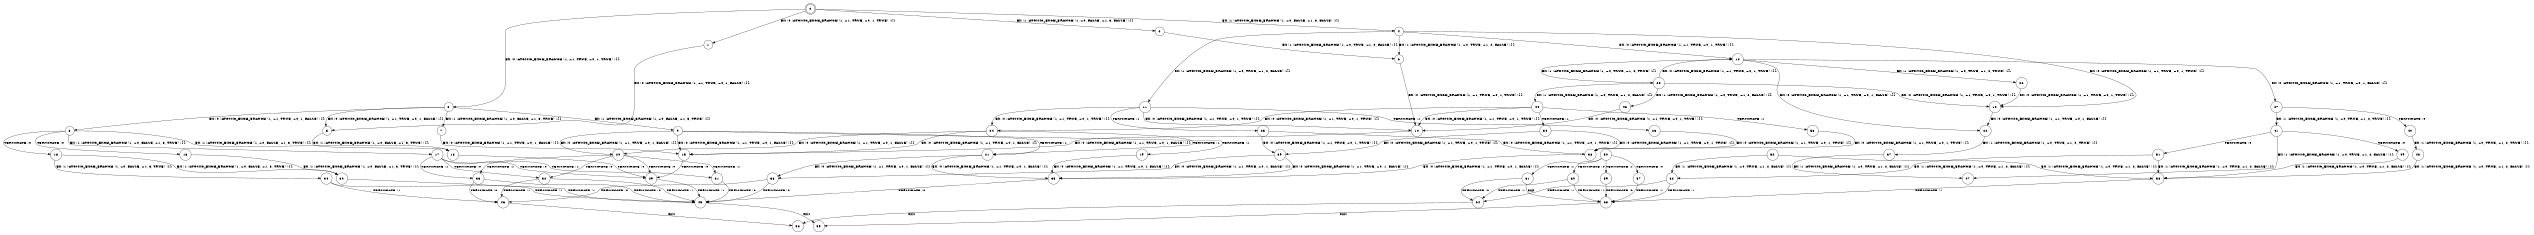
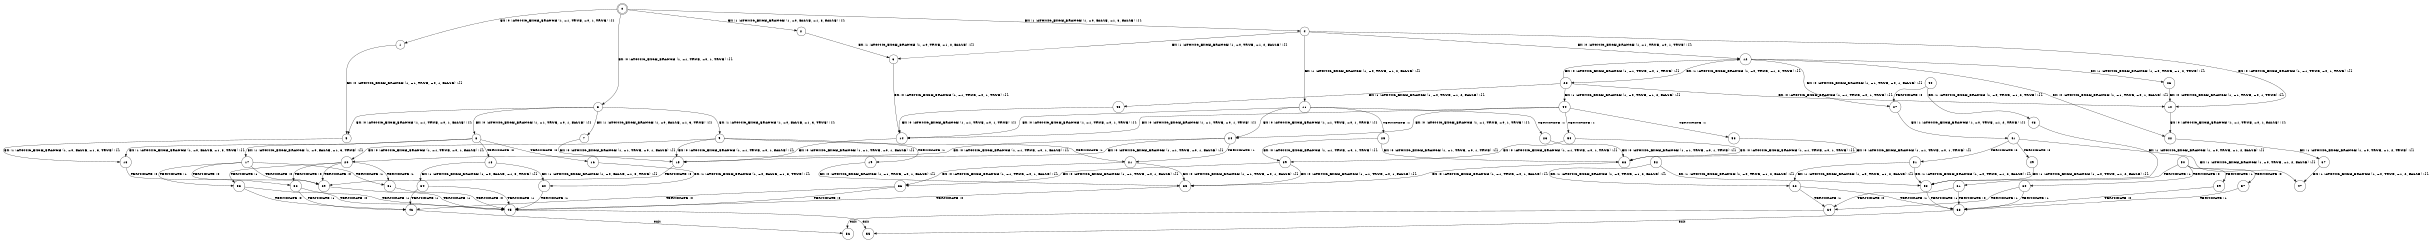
edge "27" -> "40": reversed
edge "61" -> "63": label "exit" -> "TERMINATE !0"
